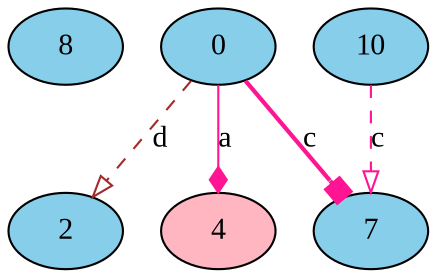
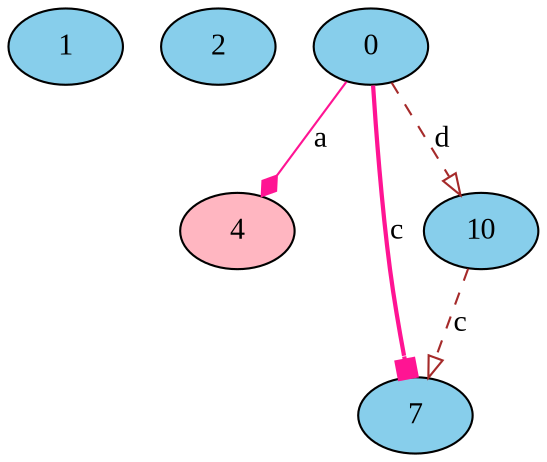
node "8": label "8" -> "1"
edge "10" -> "7": color deeppink -> brown
edge "0" -> "2": now "0" -> "10"
